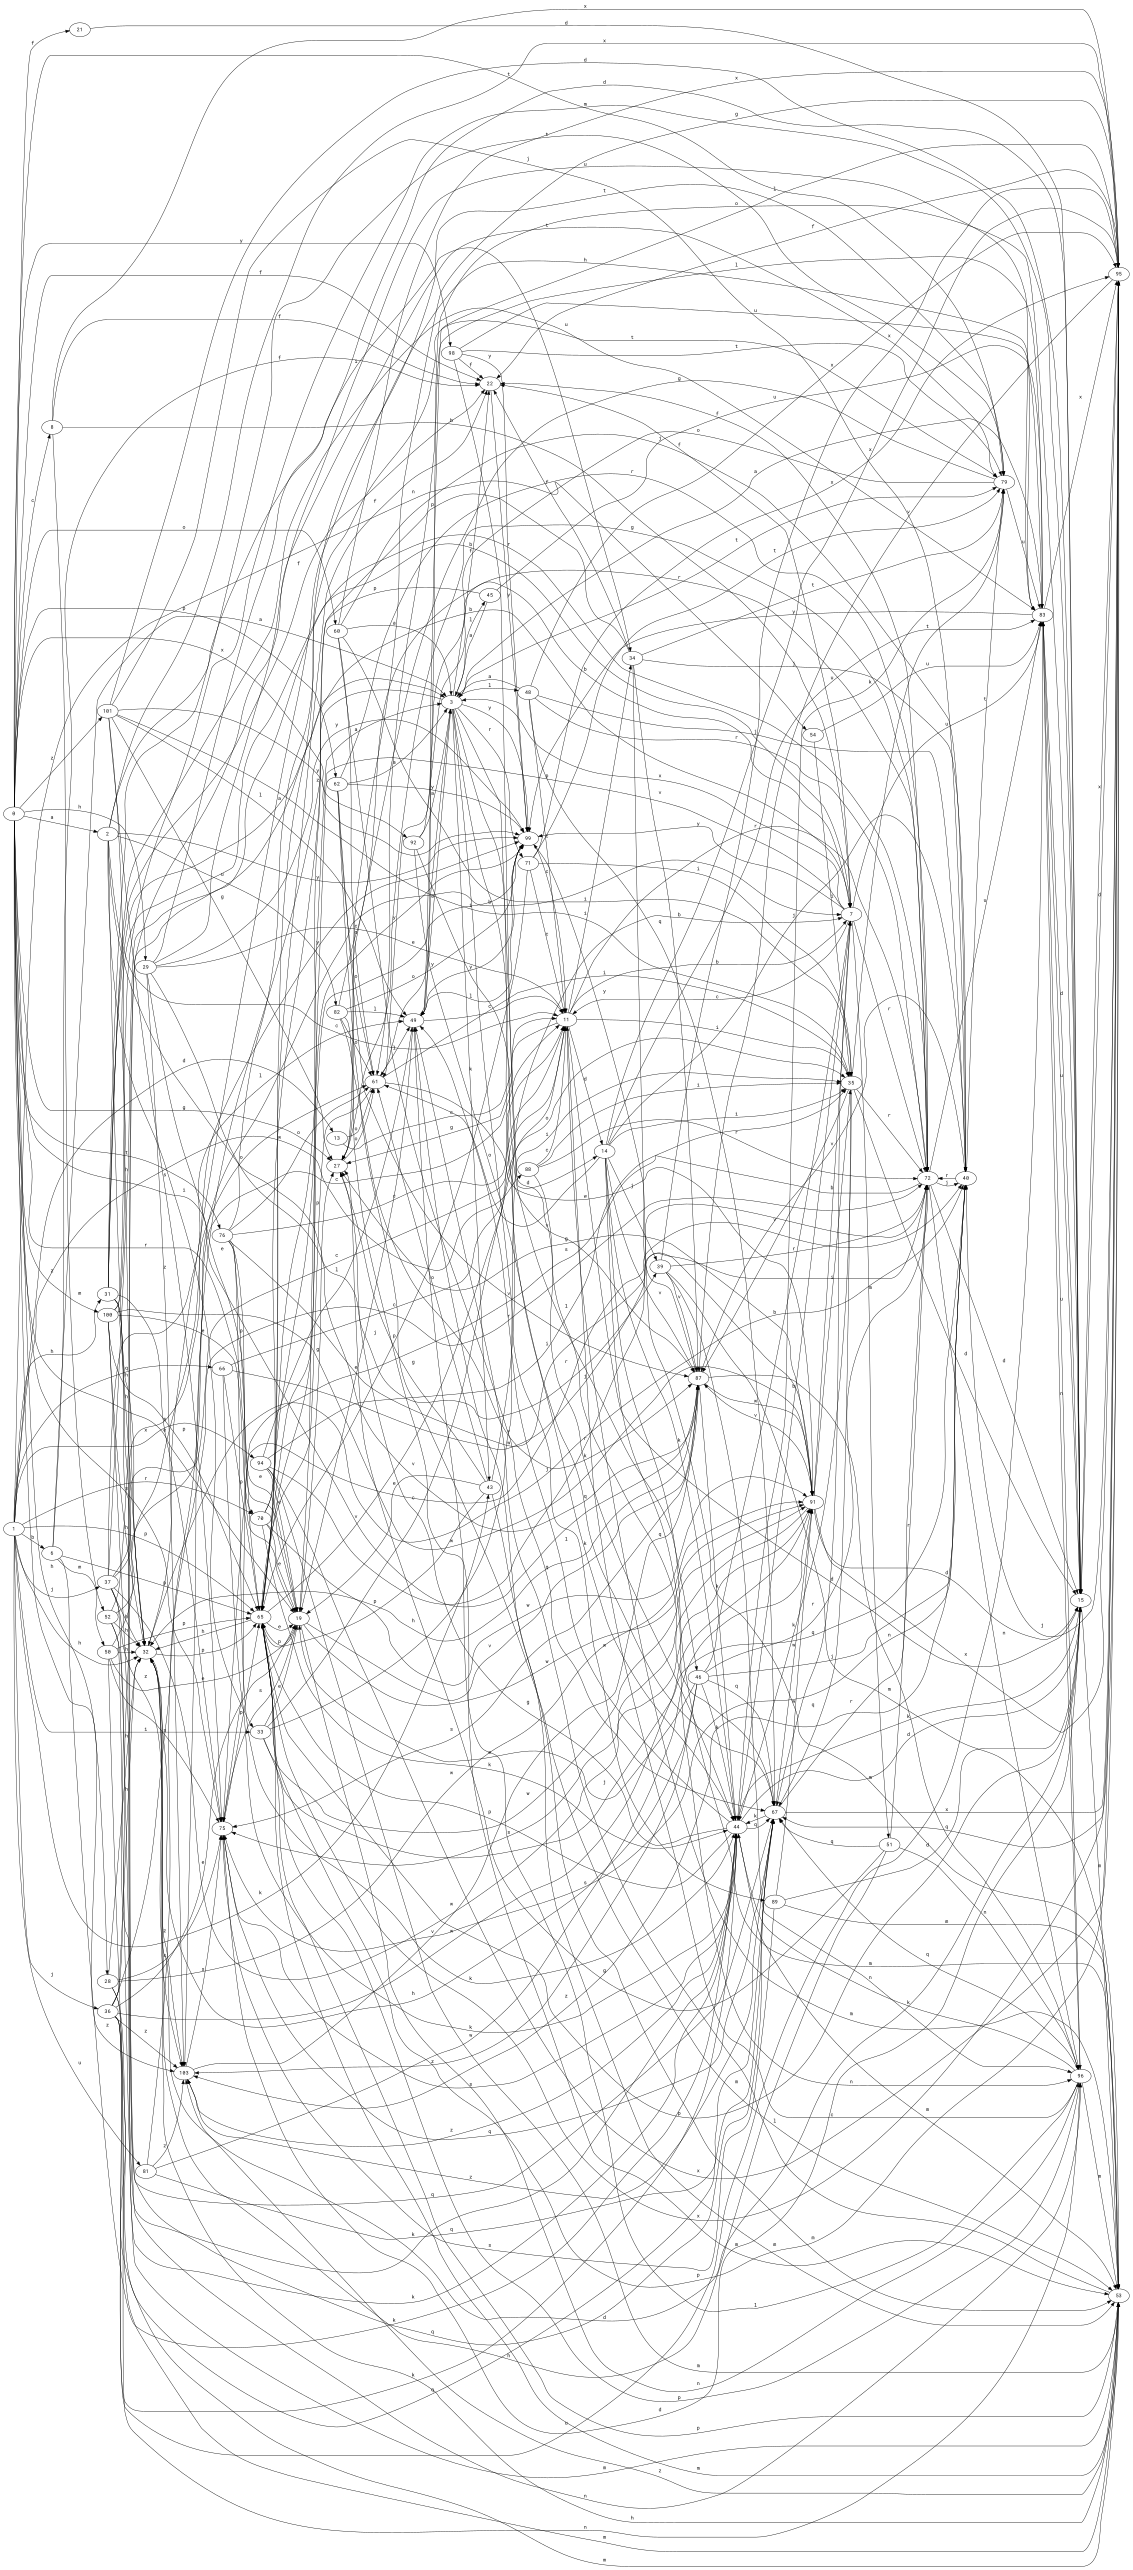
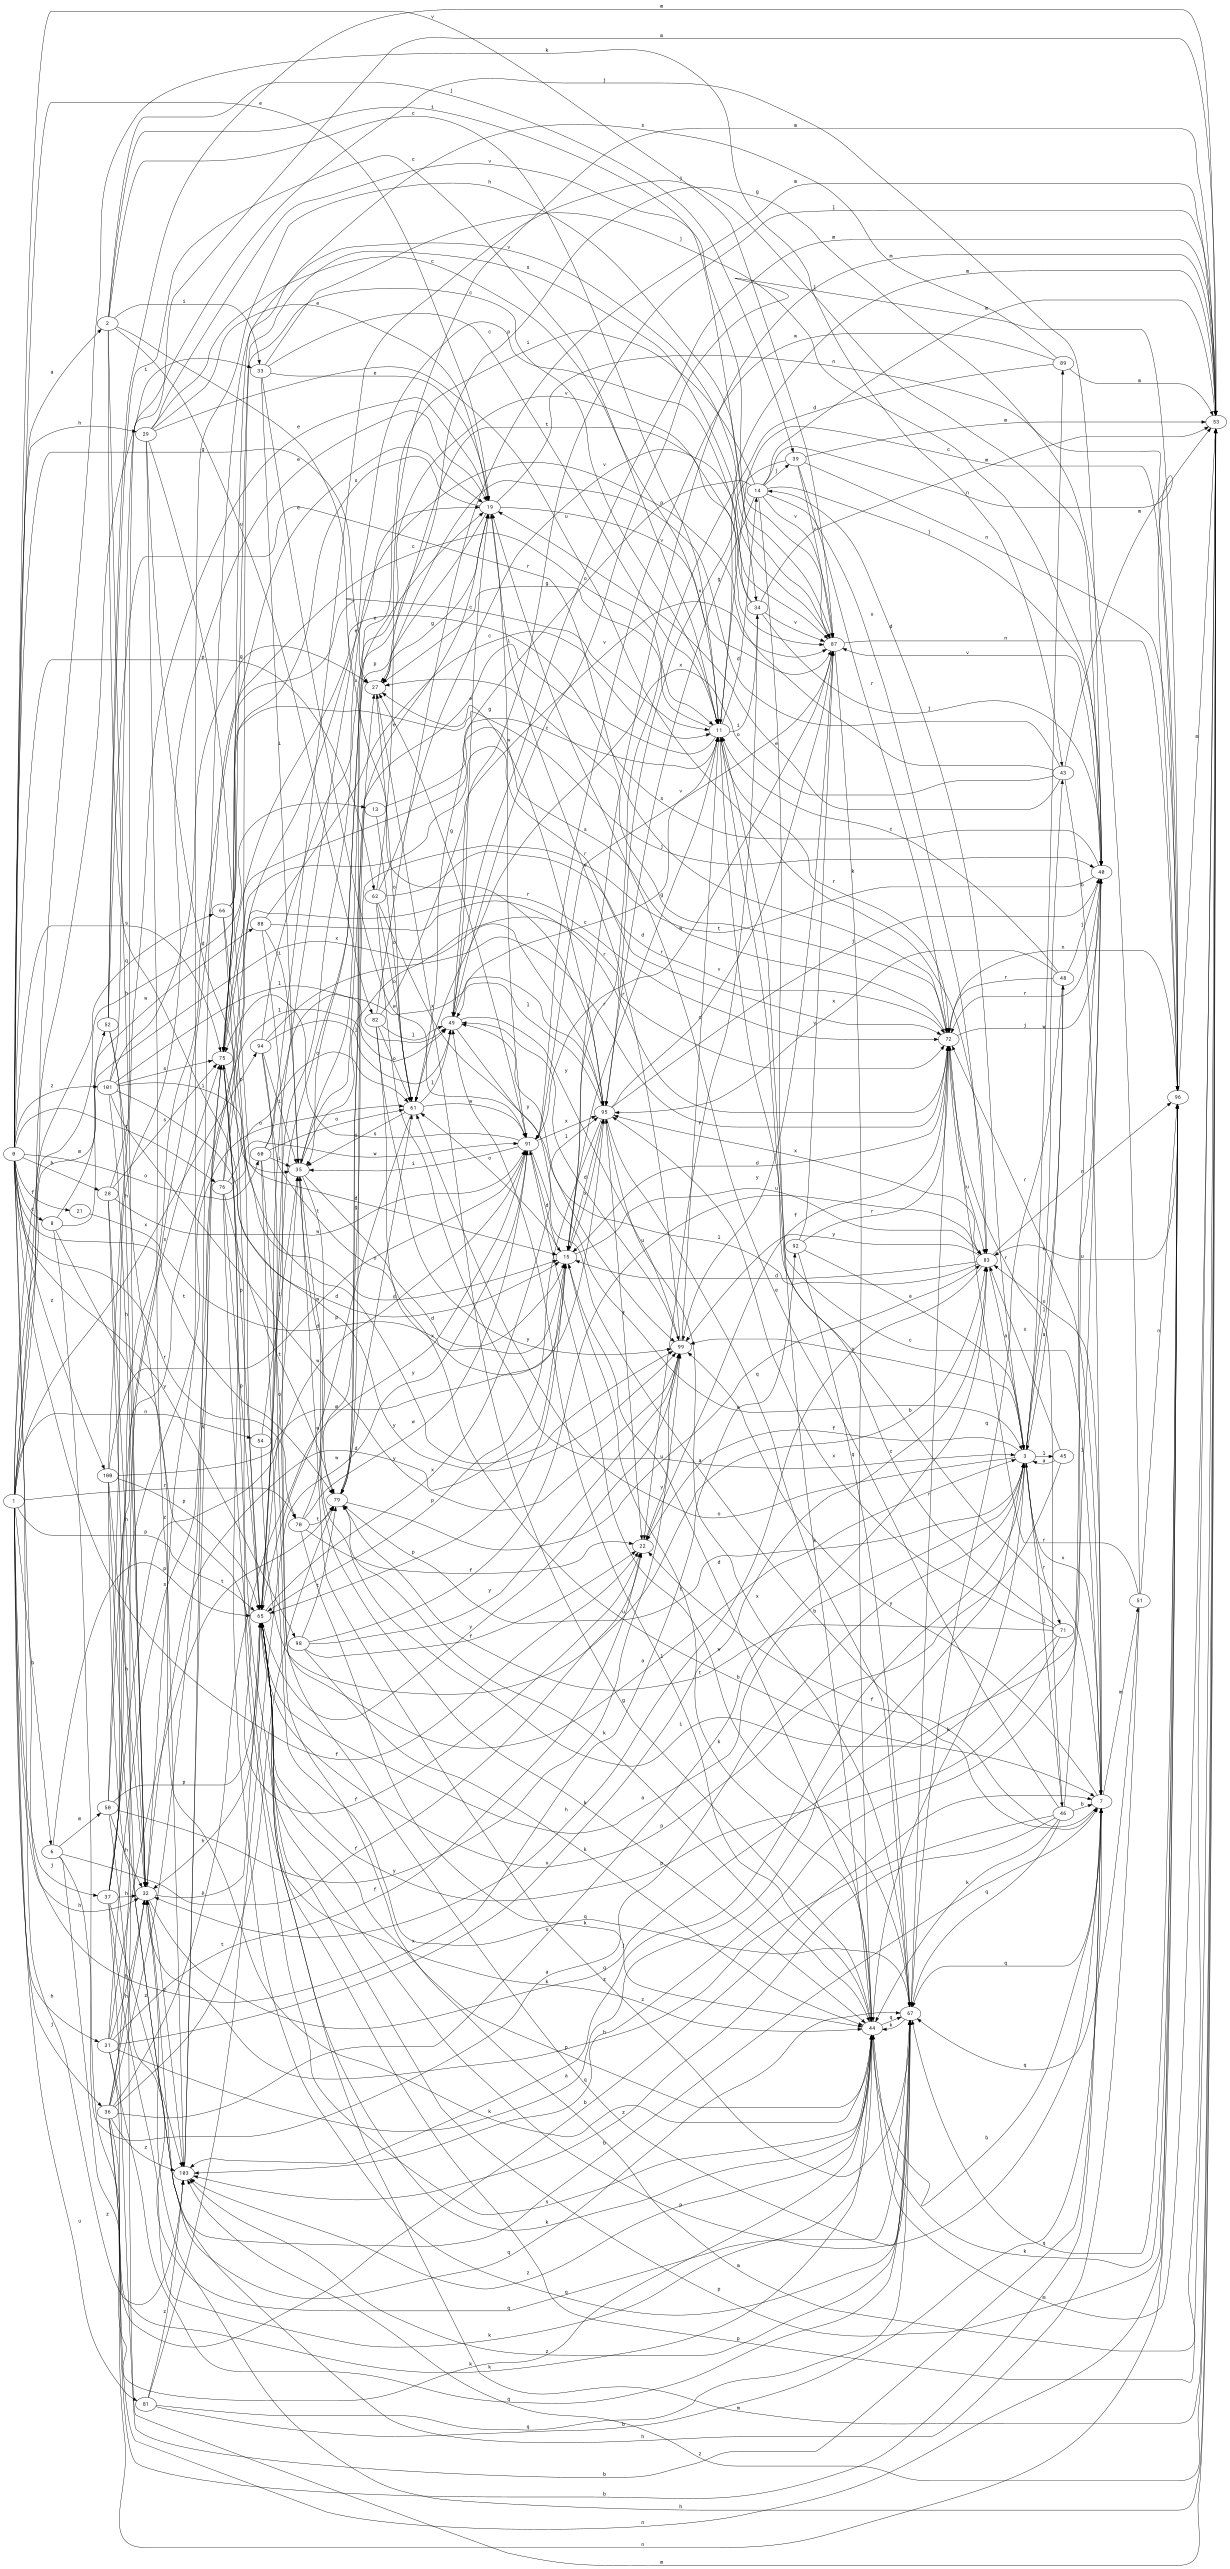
edge "65" -> "19": removed, label "e"
edge "36" -> "7": added, label "b"
